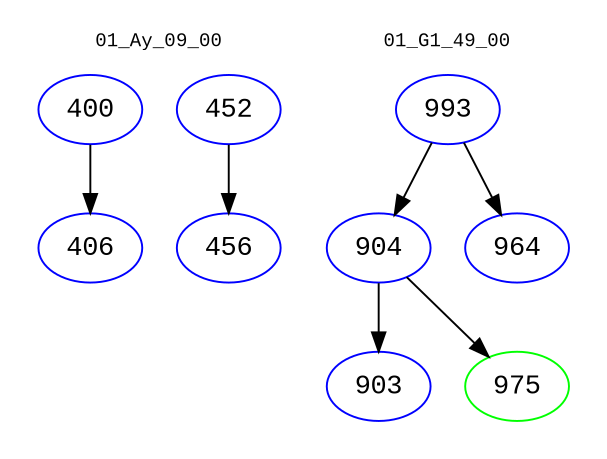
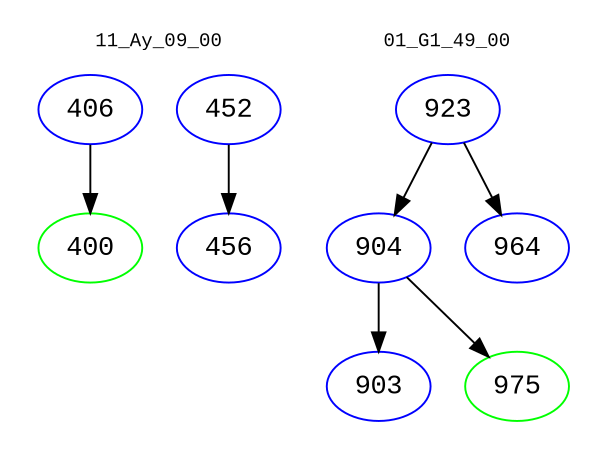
cluster "01_Ay_09_00": label "01_Ay_09_00" -> "11_Ay_09_00"
node "400": color blue -> green
node "993": label "993" -> "923"
edge "400" -> "406": reversed
